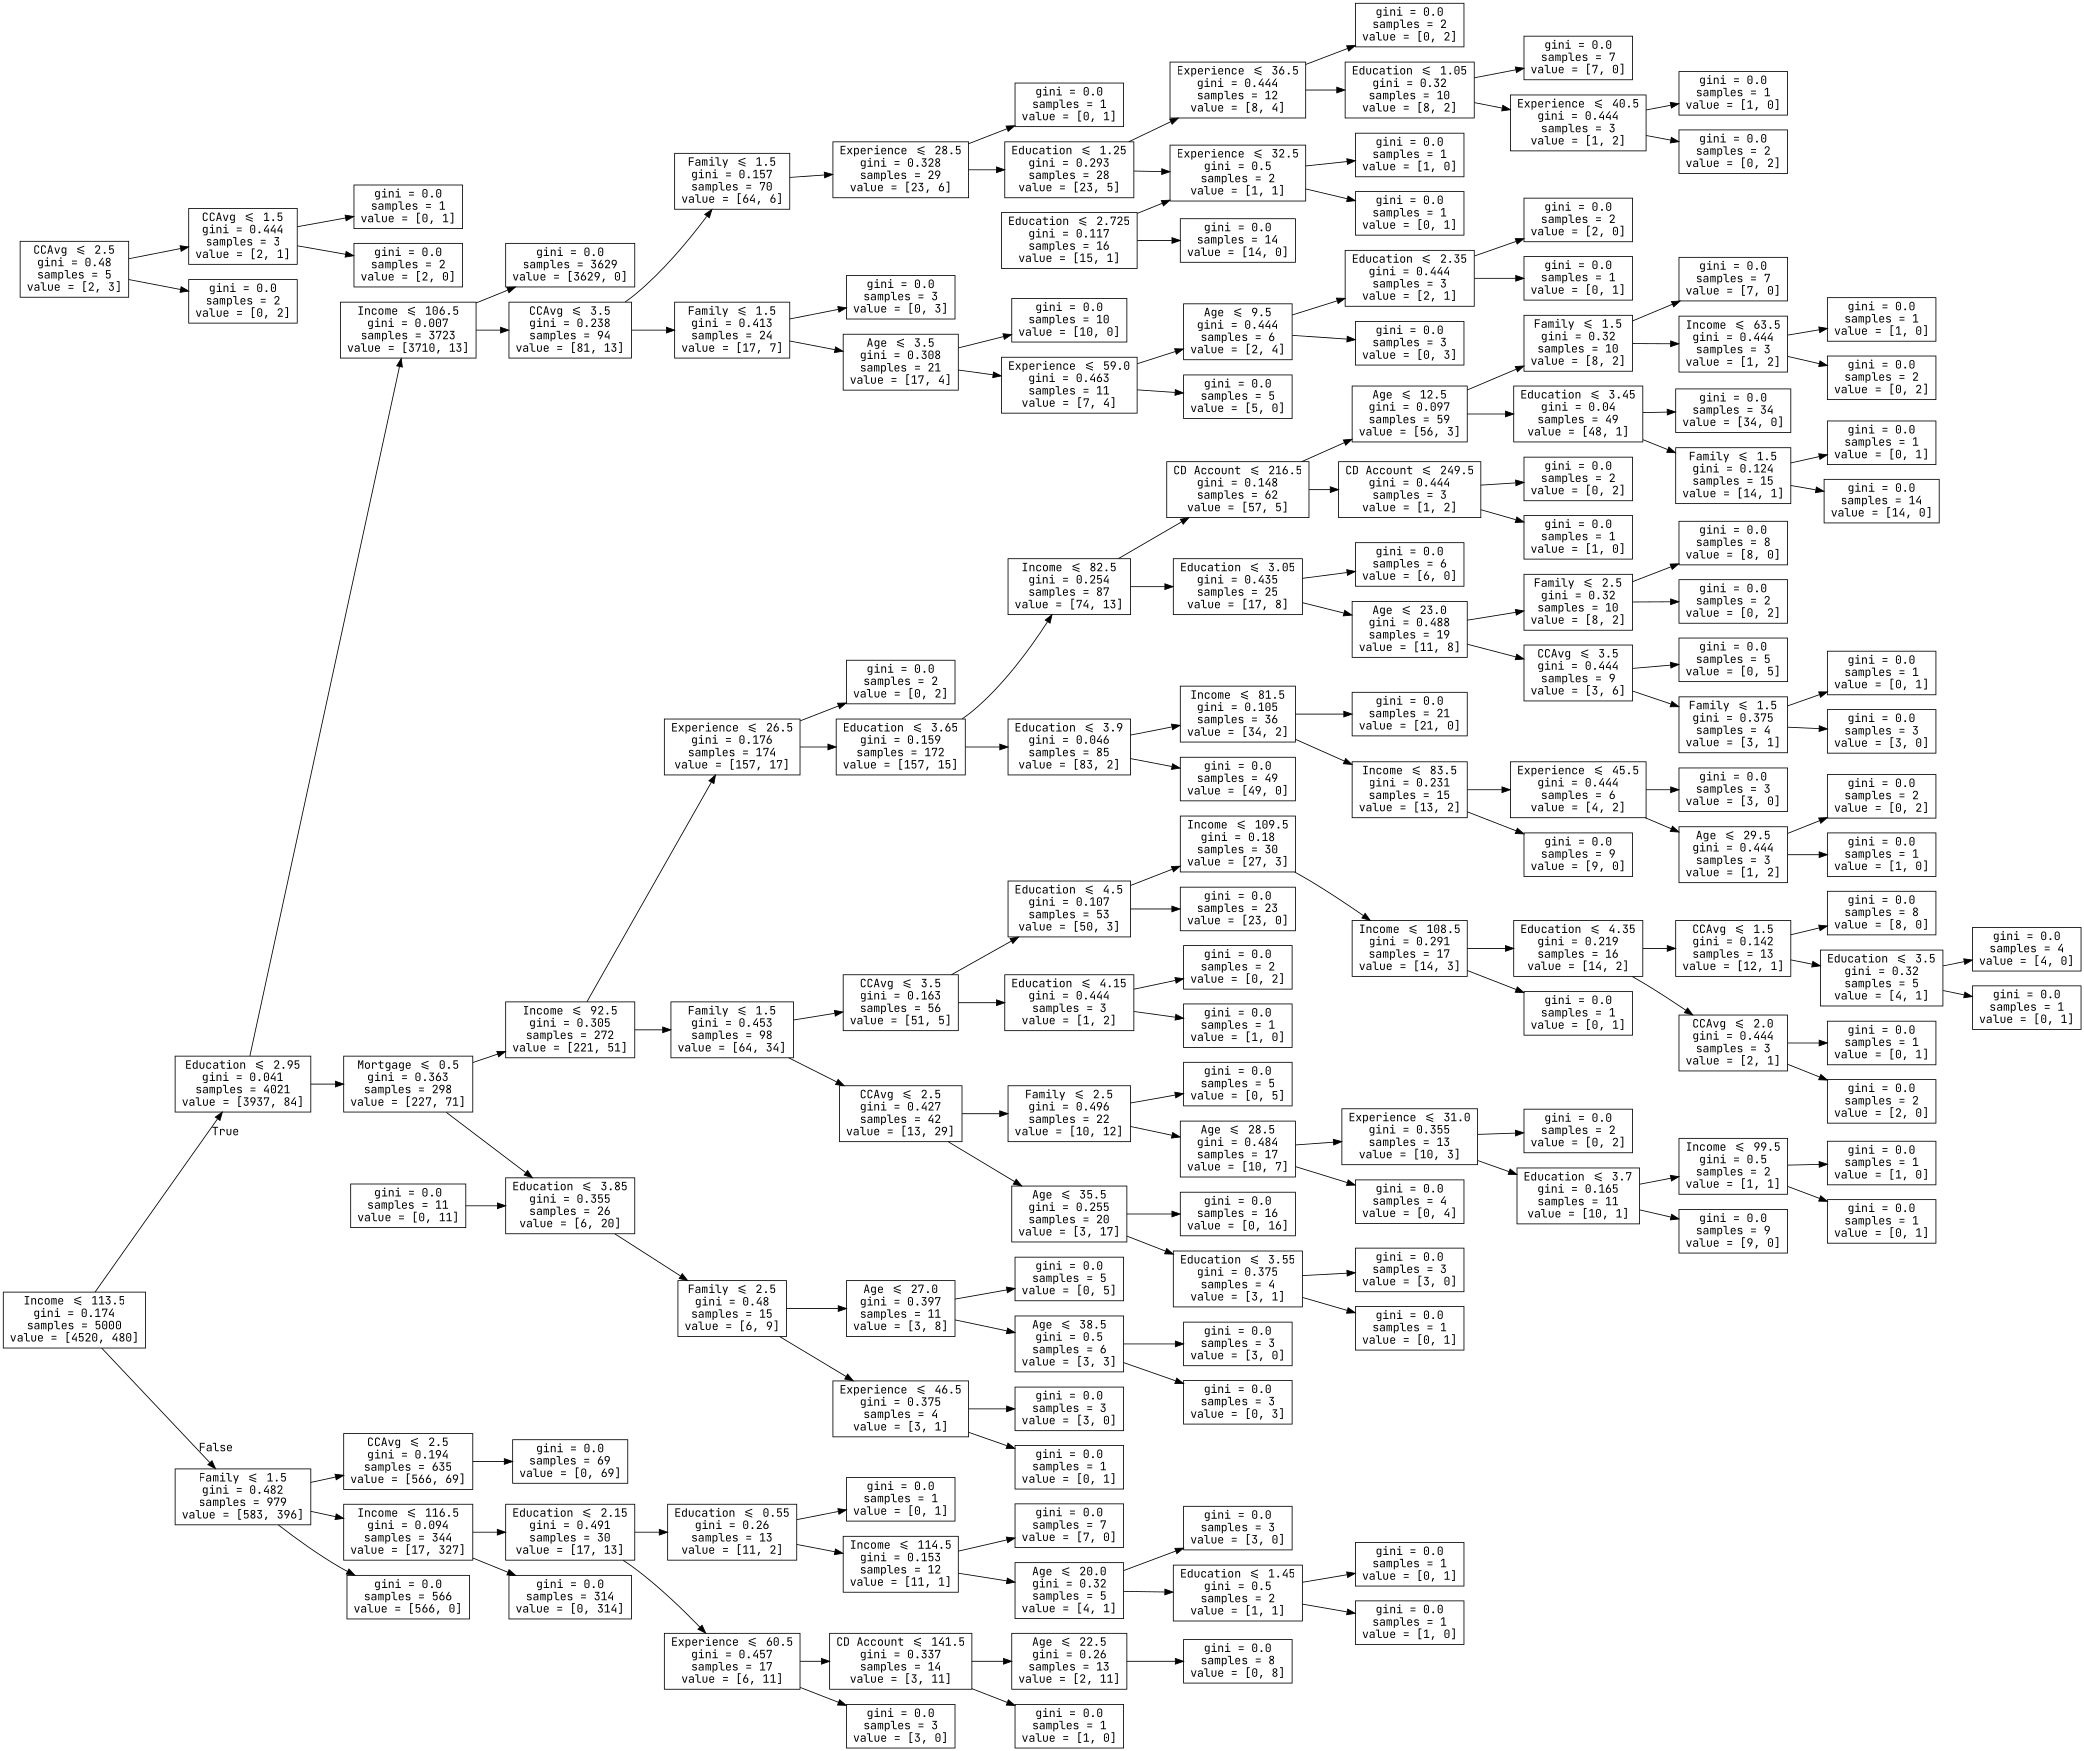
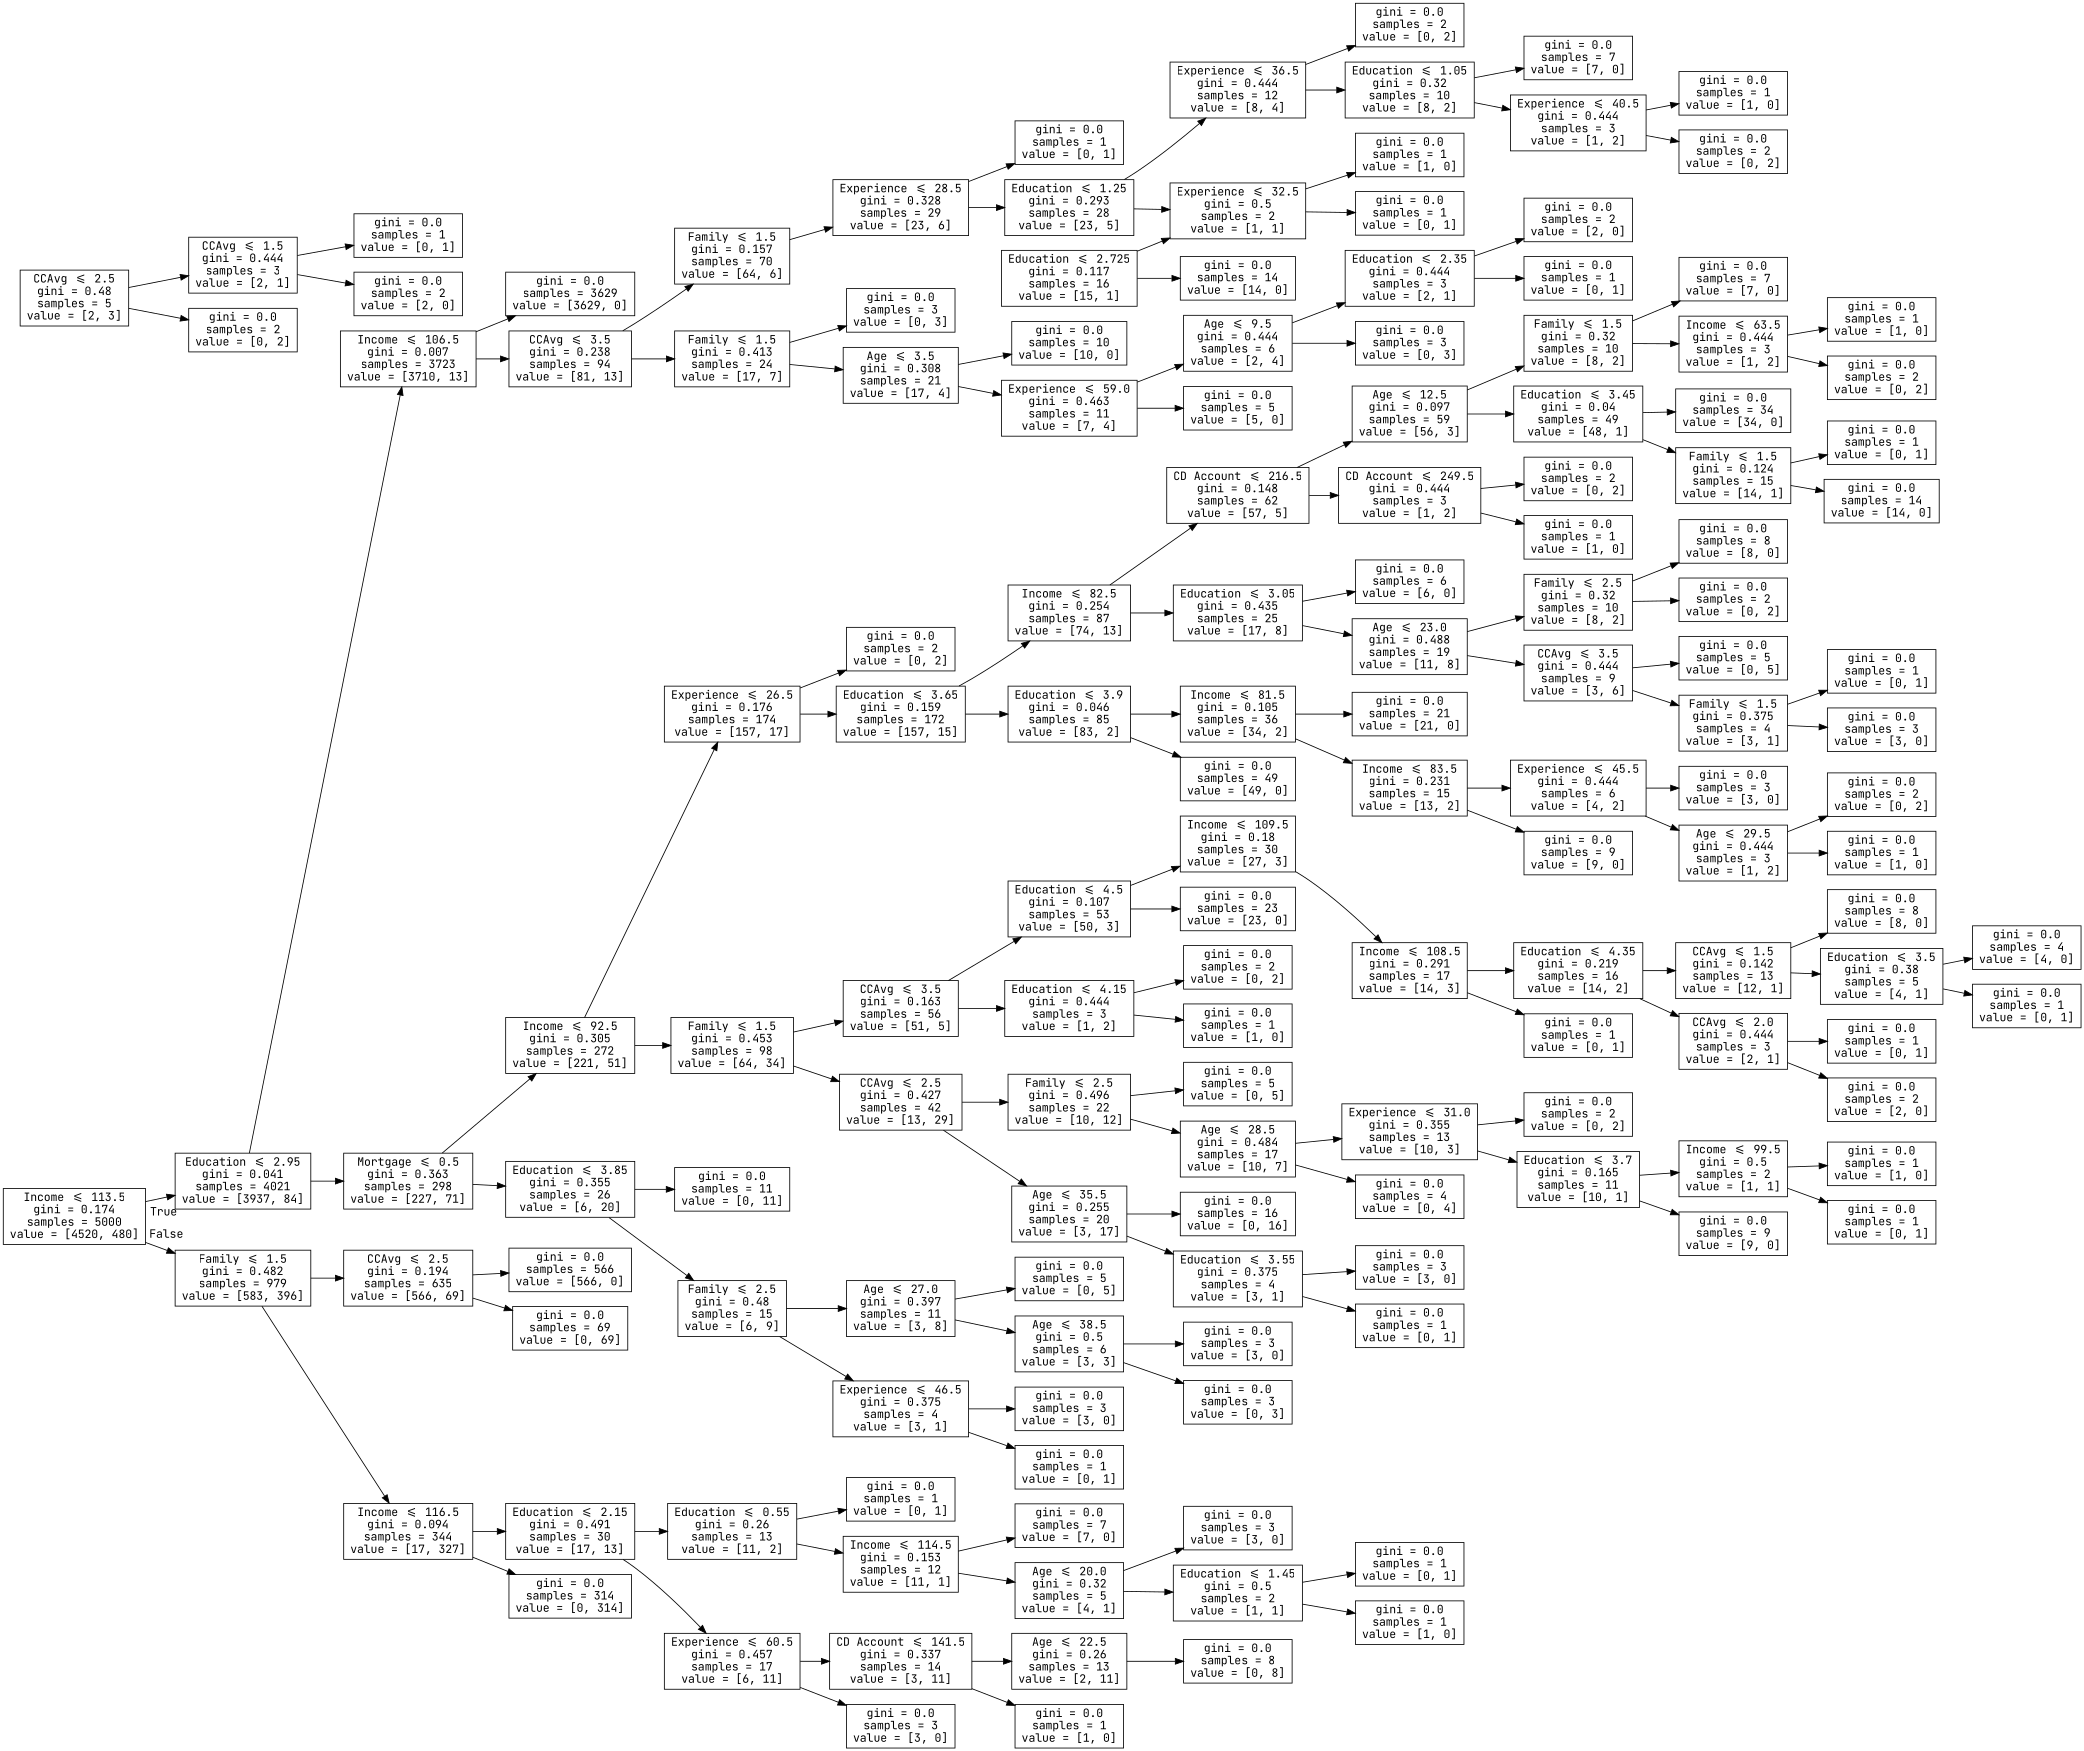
node "Education <= 3.5 gini = 0.32 samples = 5 value = [4, 1]": label "Education <= 3.5 gini = 0.32 samples = 5 value = [4, 1]" -> "Education <= 3.5 gini = 0.38 samples = 5 value = [4, 1]"
edge "gini = 0.0 samples = 11 value = [0, 11]" -> "Education <= 3.85 gini = 0.355 samples = 26 value = [6, 20]": reversed
edge "Family <= 1.5 gini = 0.482 samples = 979 value = [583, 396]" -> "gini = 0.0 samples = 566 value = [566, 0]": now "CCAvg <= 2.5 gini = 0.194 samples = 635 value = [566, 69]" -> "gini = 0.0 samples = 566 value = [566, 0]"
